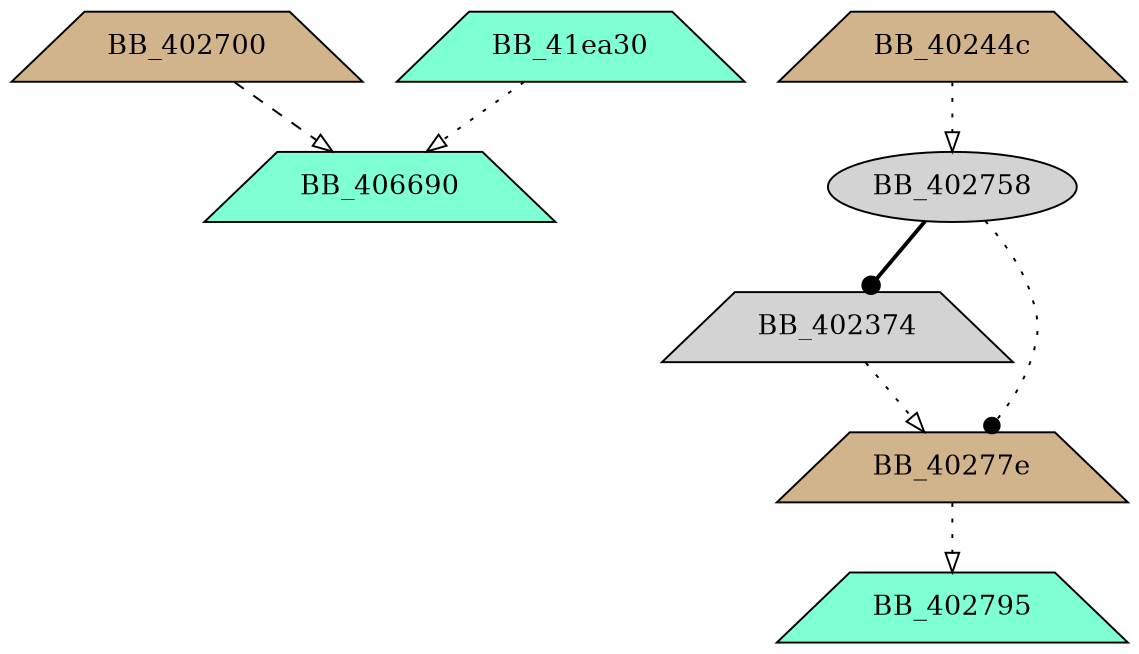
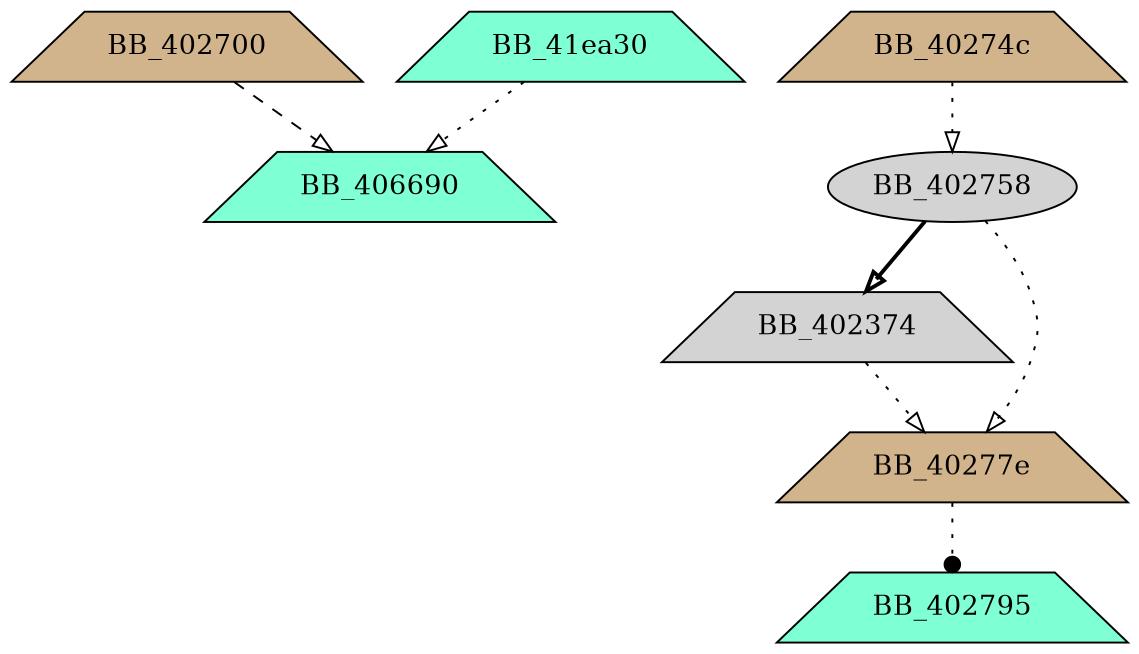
node "BB_40244c": label "BB_40244c" -> "BB_40274c"
edge "BB_402758" -> "BB_402374": arrowhead dot -> onormal
edge "BB_402758" -> "BB_40277e": arrowhead dot -> onormal
edge "BB_40277e" -> "BB_402795": arrowhead onormal -> dot
